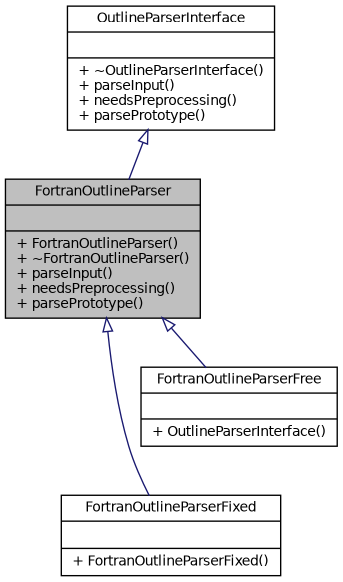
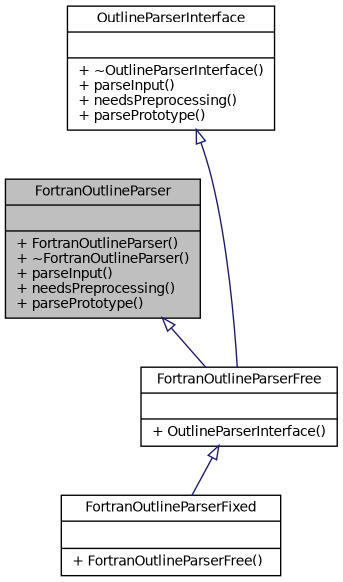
edge "FortranOutlineParser" -> "OutlineParserInterface": now "FortranOutlineParserFree" -> "OutlineParserInterface"
edge "FortranOutlineParserFixed" -> "FortranOutlineParser": now "FortranOutlineParserFixed" -> "FortranOutlineParserFree"
node "FortranOutlineParserFixed": text "+ FortranOutlineParserFixed()" -> "+ FortranOutlineParserFree()"
